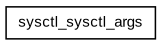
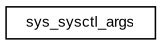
node "sysctl_sysctl_args": label "sysctl_sysctl_args" -> "sys_sysctl_args"
